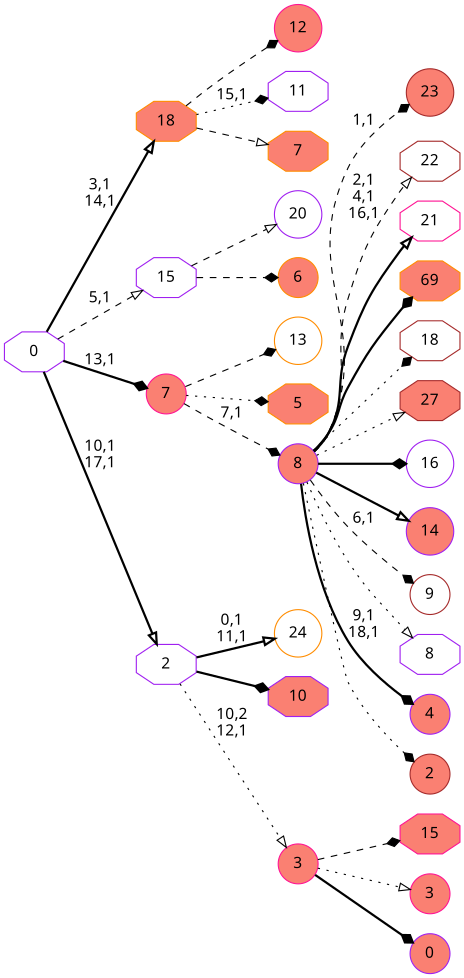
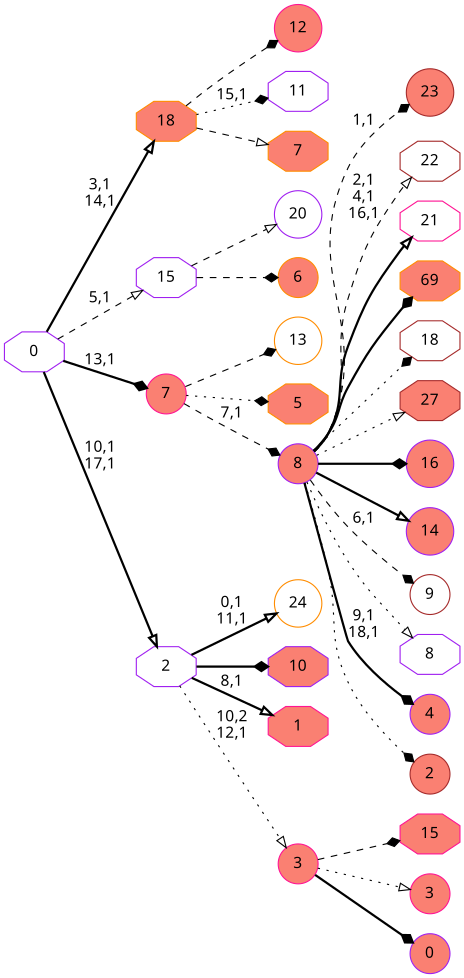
node "16": fillcolor white -> salmon
node "1": added
